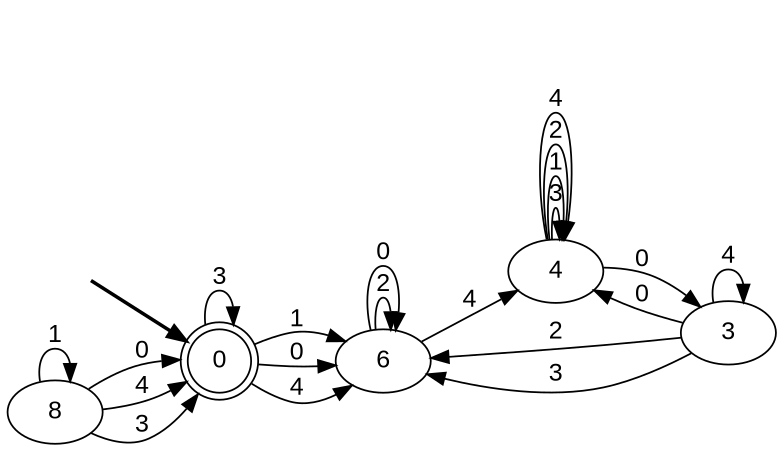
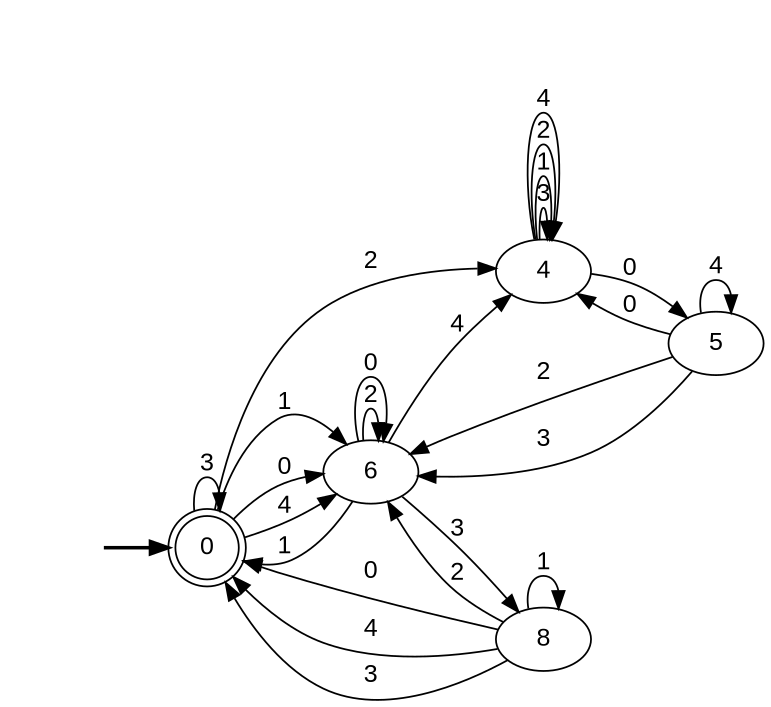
edge "0" -> "4": added, label "2"
node "3": label "3" -> "5"
edge "6" -> "0": added, label "1"
edge "6" -> "8": added, label "3"
edge "8" -> "6": added, label "2"
